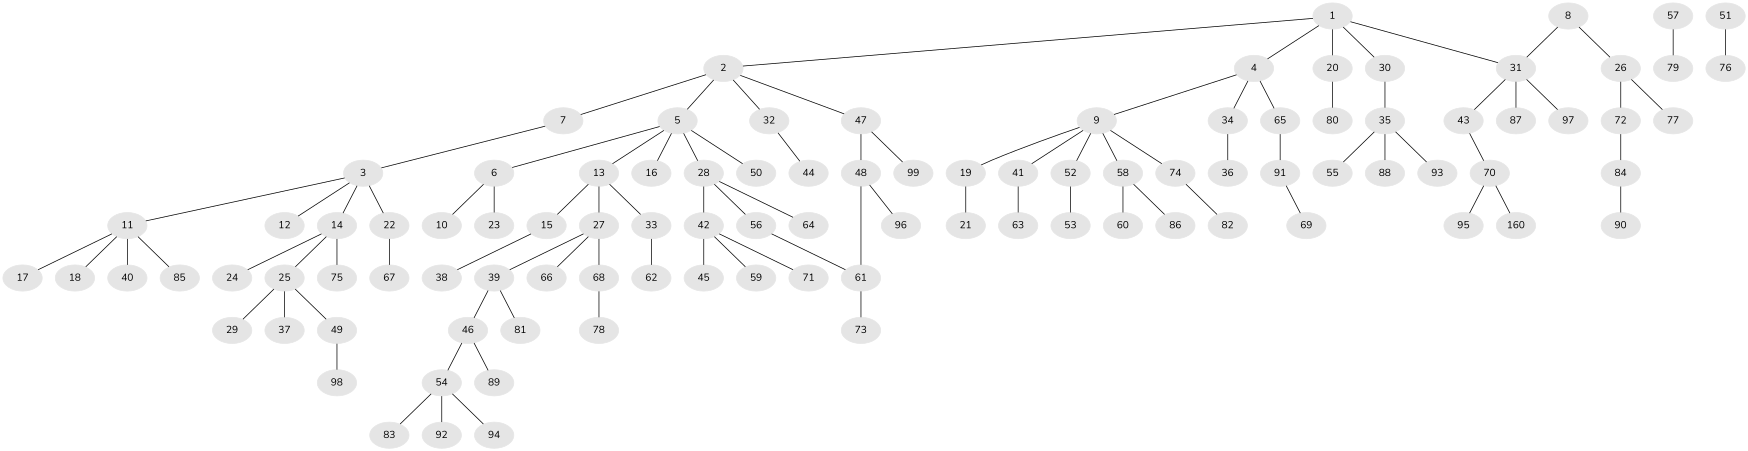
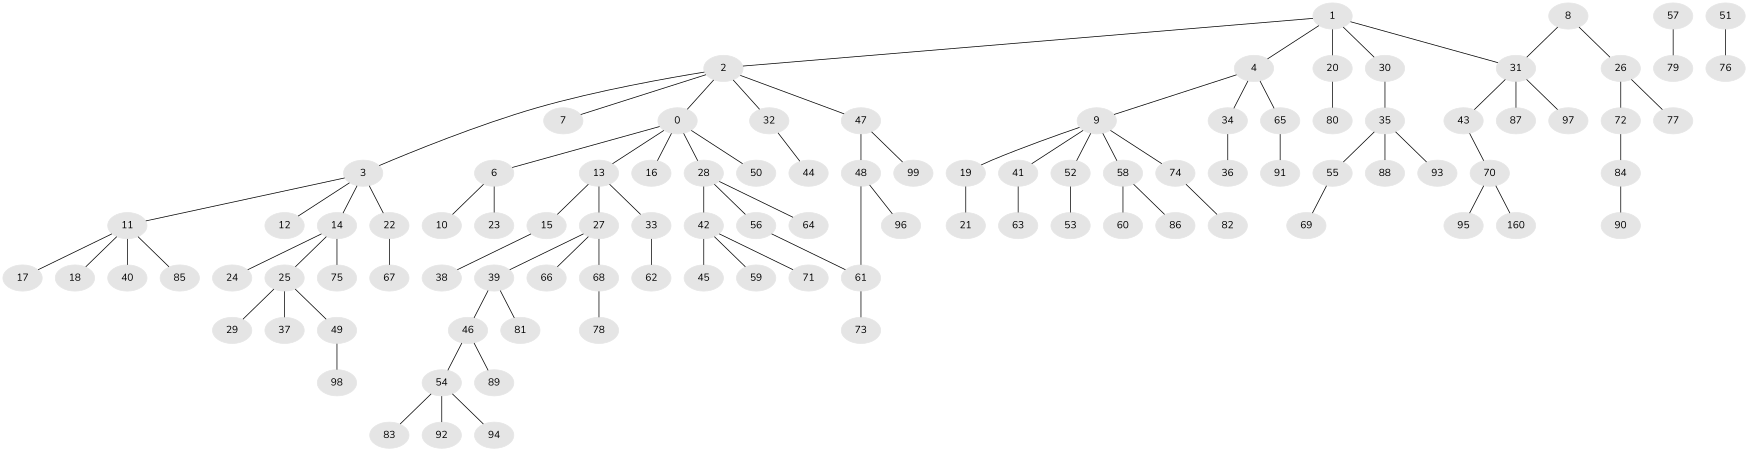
node "5": label "5" -> "0"
edge "7" -- "3": now "2" -- "3"
edge "91" -- "69": now "55" -- "69"
